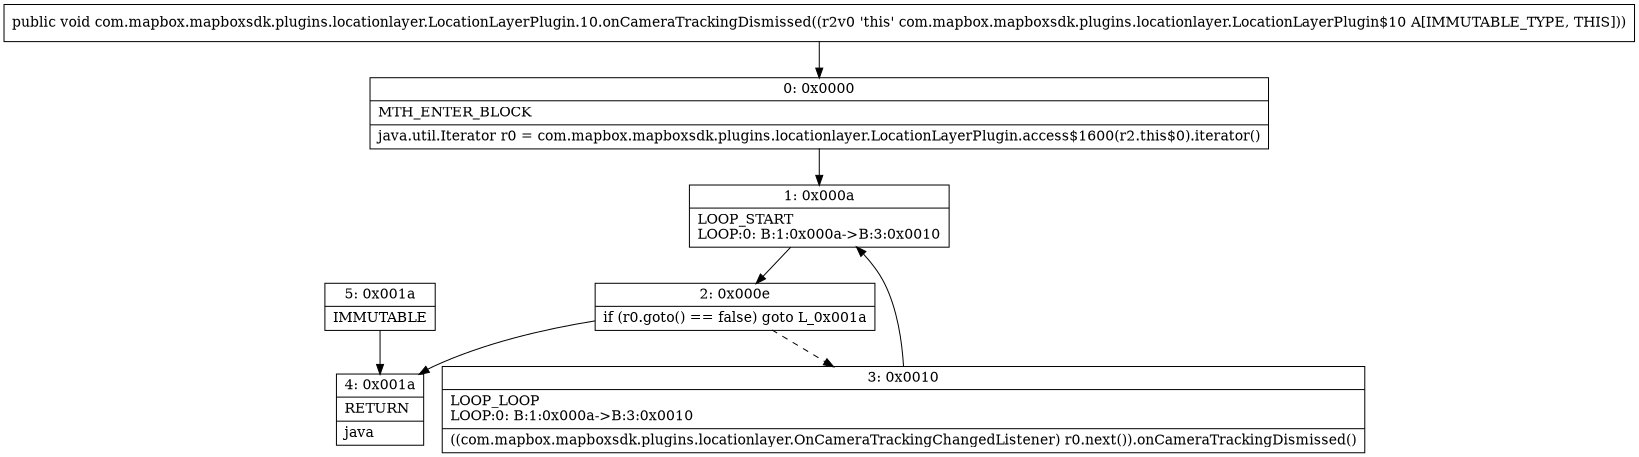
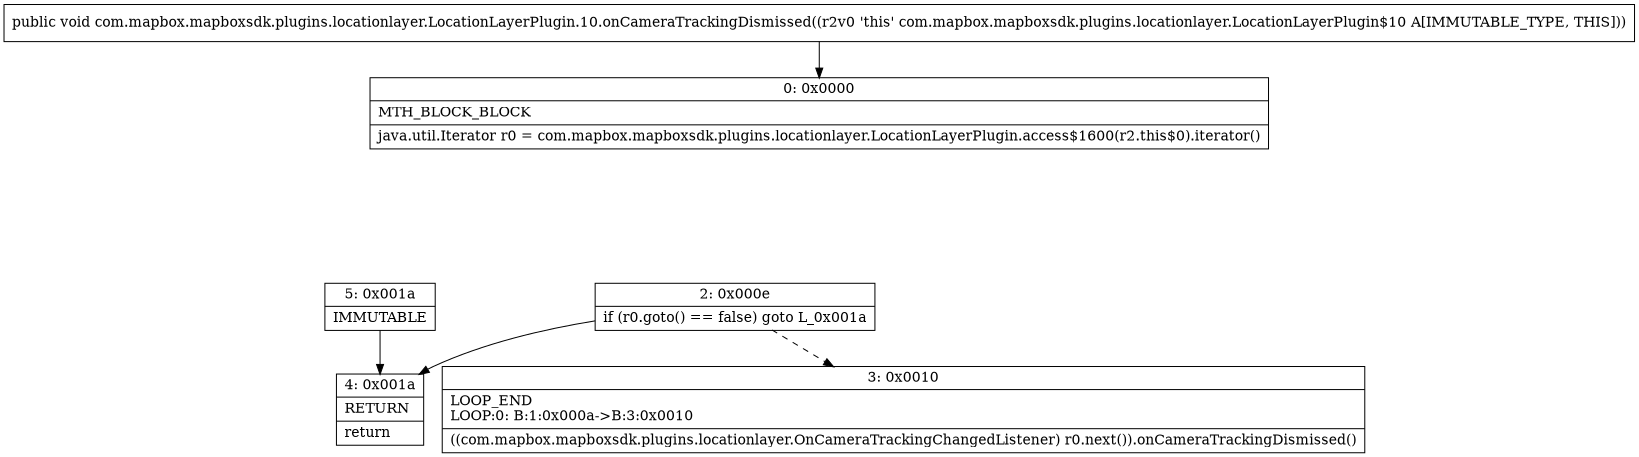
node "0: 0x0000": text "MTH_ENTER_BLOCK" -> "MTH_BLOCK_BLOCK"
node "1: 0x000a": removed
node "3: 0x0010": text "LOOP_LOOP" -> "LOOP_END"
node "4: 0x001a": text "java" -> "return"
